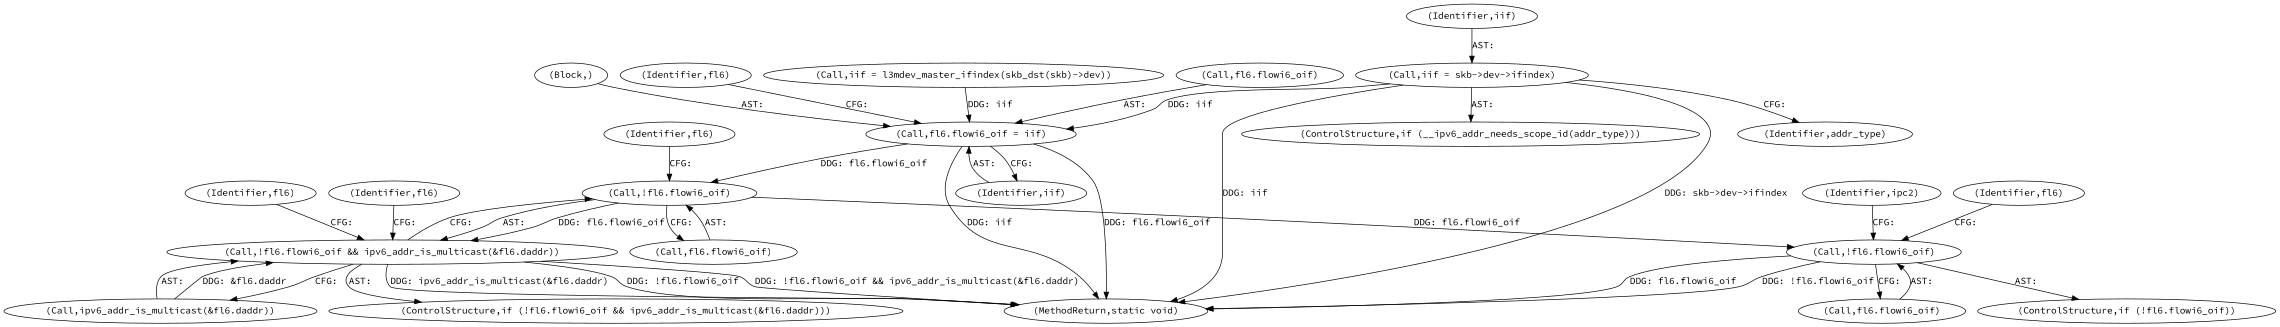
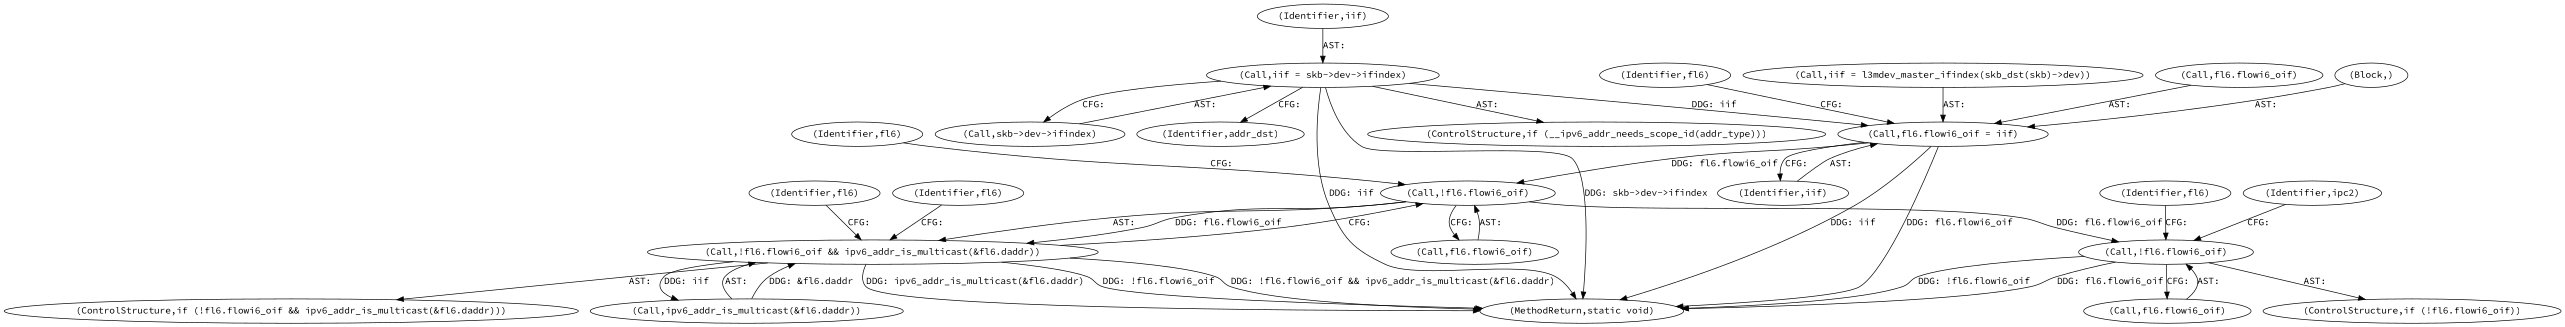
edge "(Call,iif = l3mdev_master_ifindex(skb_dst(skb)->dev))" -> "(Call,fl6.flowi6_oif = iif)": label "DDG: iif" -> "AST: "
node "(Call,skb->dev->ifindex)": added
node "(Identifier,addr_type)": label "(Identifier,addr_type)" -> "(Identifier,addr_dst)"
edge "(Call,!fl6.flowi6_oif && ipv6_addr_is_multicast(&fl6.daddr))" -> "(Call,ipv6_addr_is_multicast(&fl6.daddr))": label "CFG: " -> "DDG: iif"
